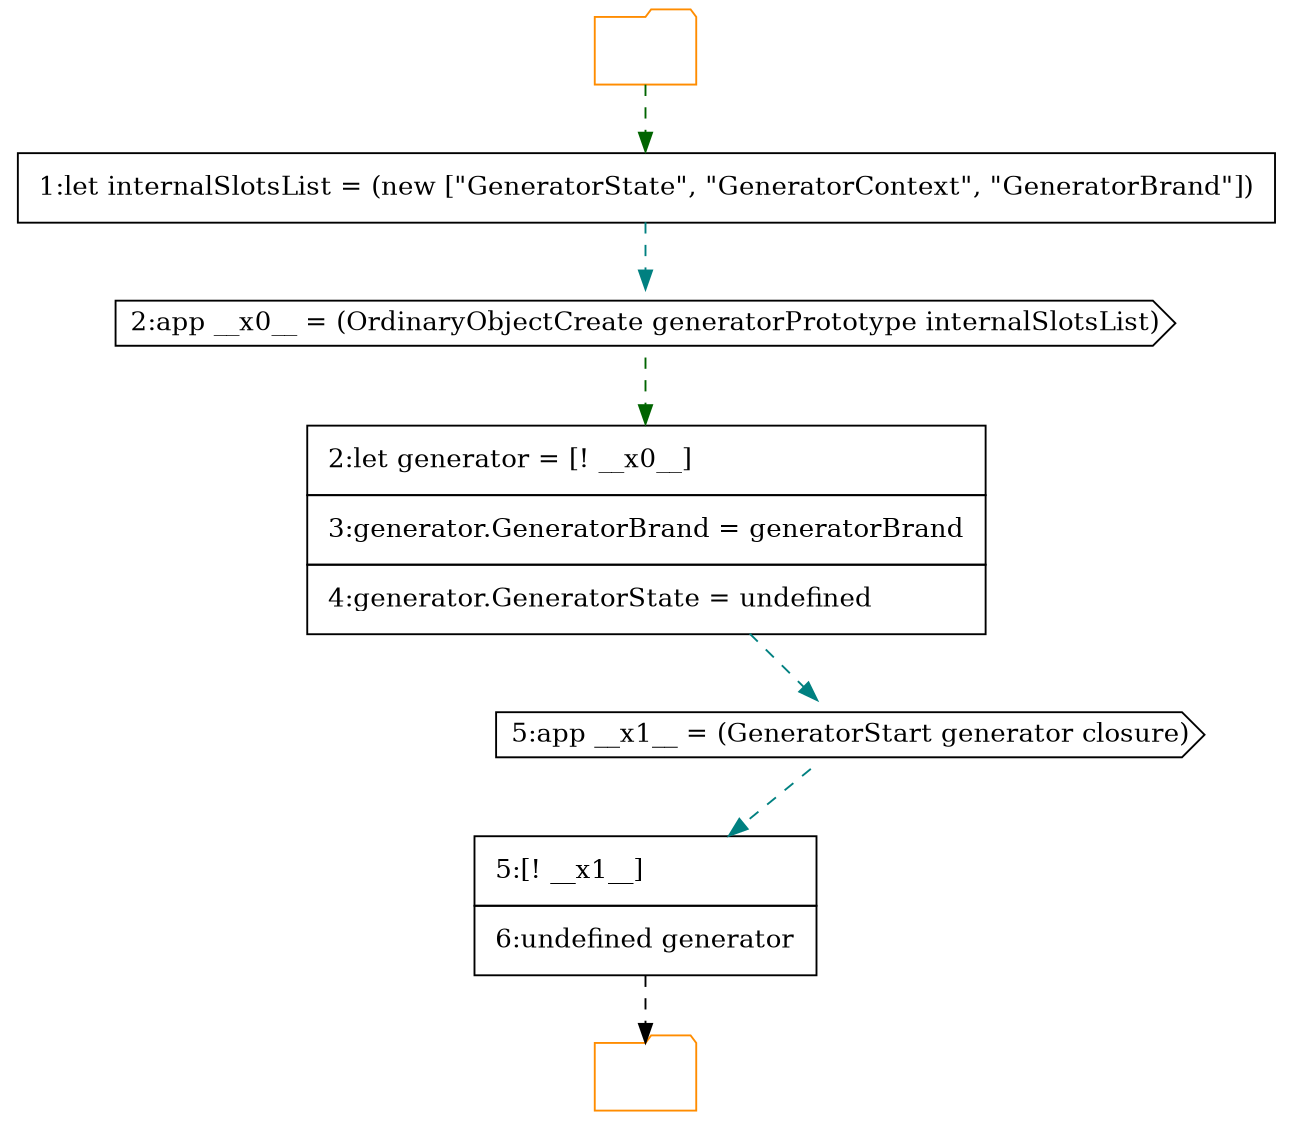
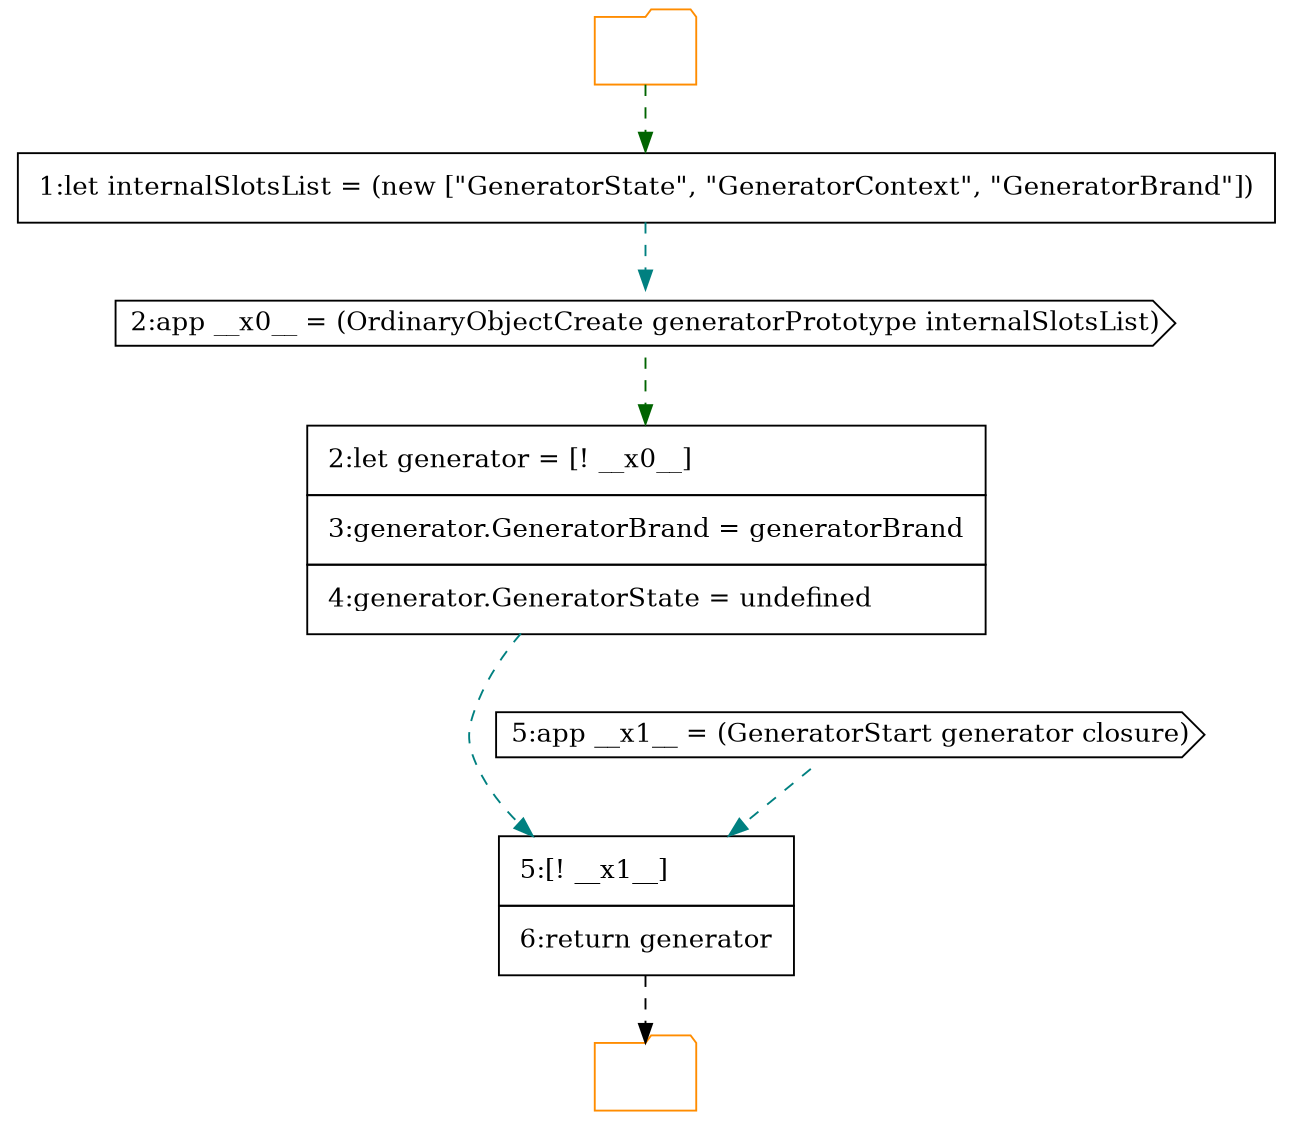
edge "2:let generator = [! __x0__]" -> "5:app __x1__ = (GeneratorStart generator closure)": now "2:let generator = [! __x0__]" -> "5:[! __x1__]"
node "5:[! __x1__]": text "6:undefined generator" -> "6:return generator"
